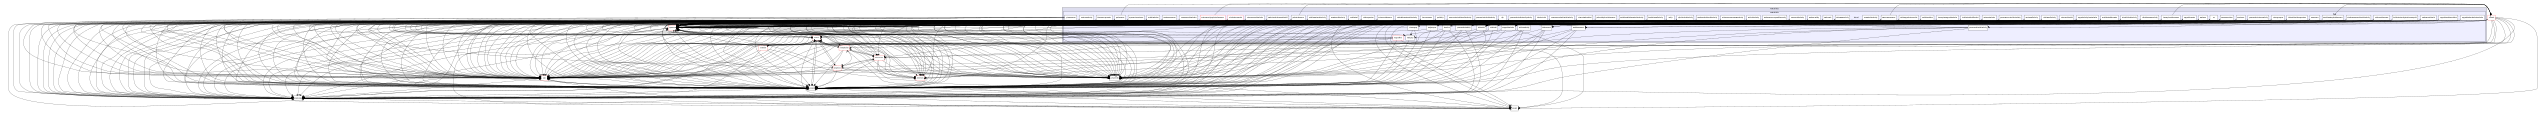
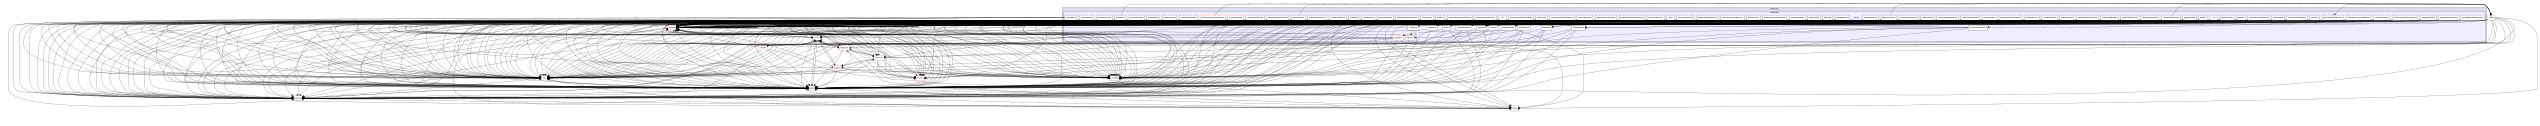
edge "fan" -> "basic": now "turbulentInlet" -> "basic"
edge "codedMixed" -> "volFields": now "codedMixed" -> "interpolation"
